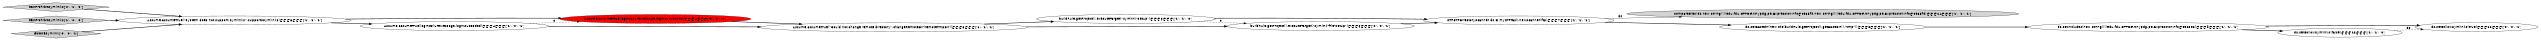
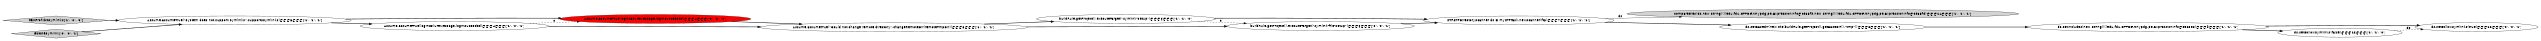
node "testProhibitSymlinks['0', '1', '0']": removed
